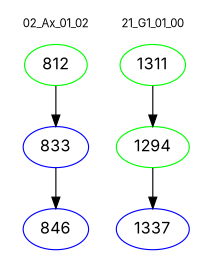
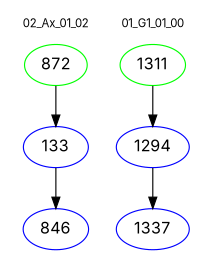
cluster "21_G1_01_00": label "21_G1_01_00" -> "01_G1_01_00"
node "812": label "812" -> "872"
node "833": label "833" -> "133"
node "1294": color green -> blue
